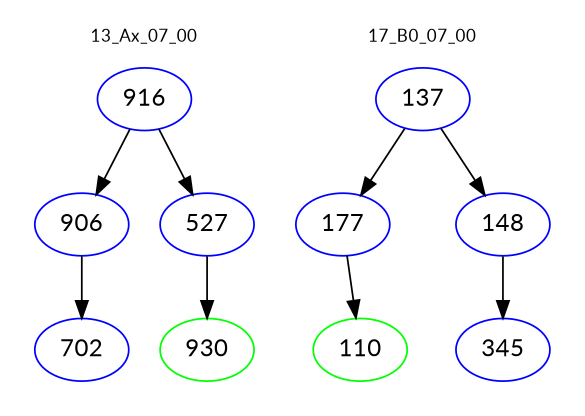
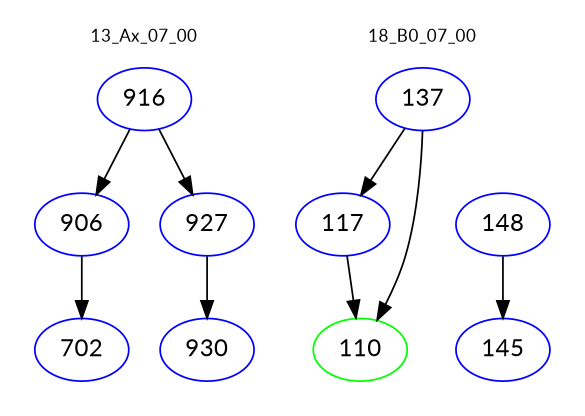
cluster "17_B0_07_00": label "17_B0_07_00" -> "18_B0_07_00"
edge "137" -> "148": now "137" -> "110"
node "527": label "527" -> "927"
node "177": label "177" -> "117"
node "930": color green -> blue
node "345": label "345" -> "145"
